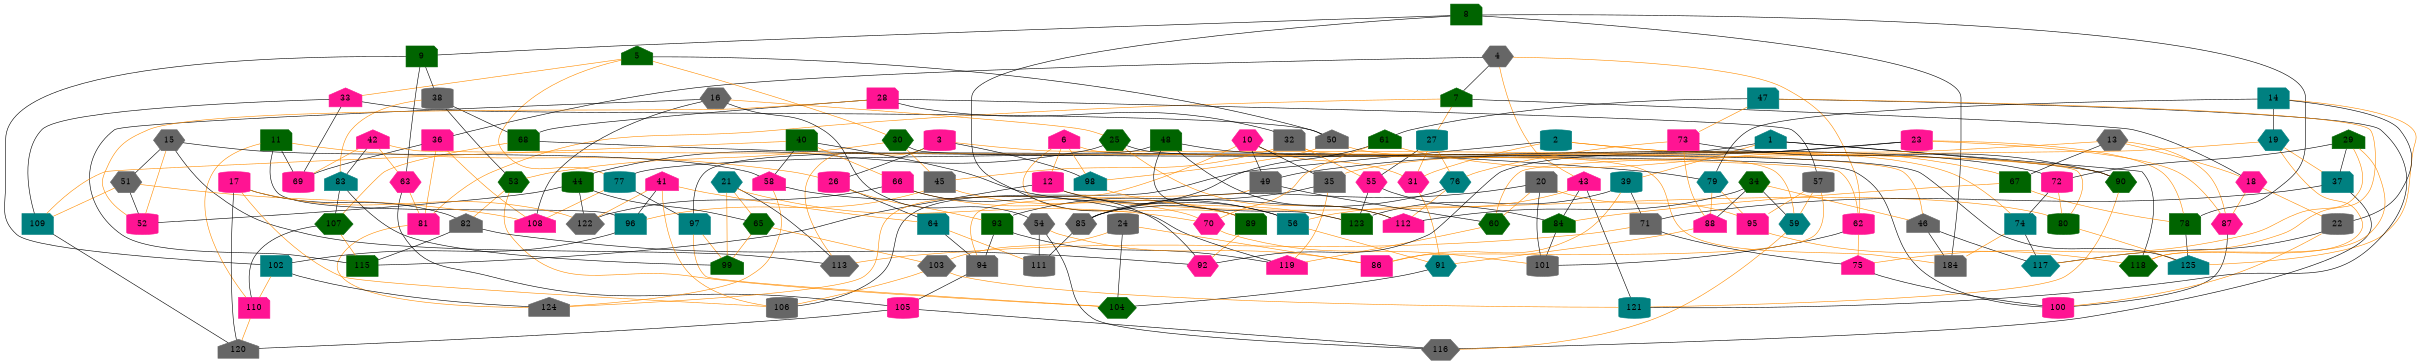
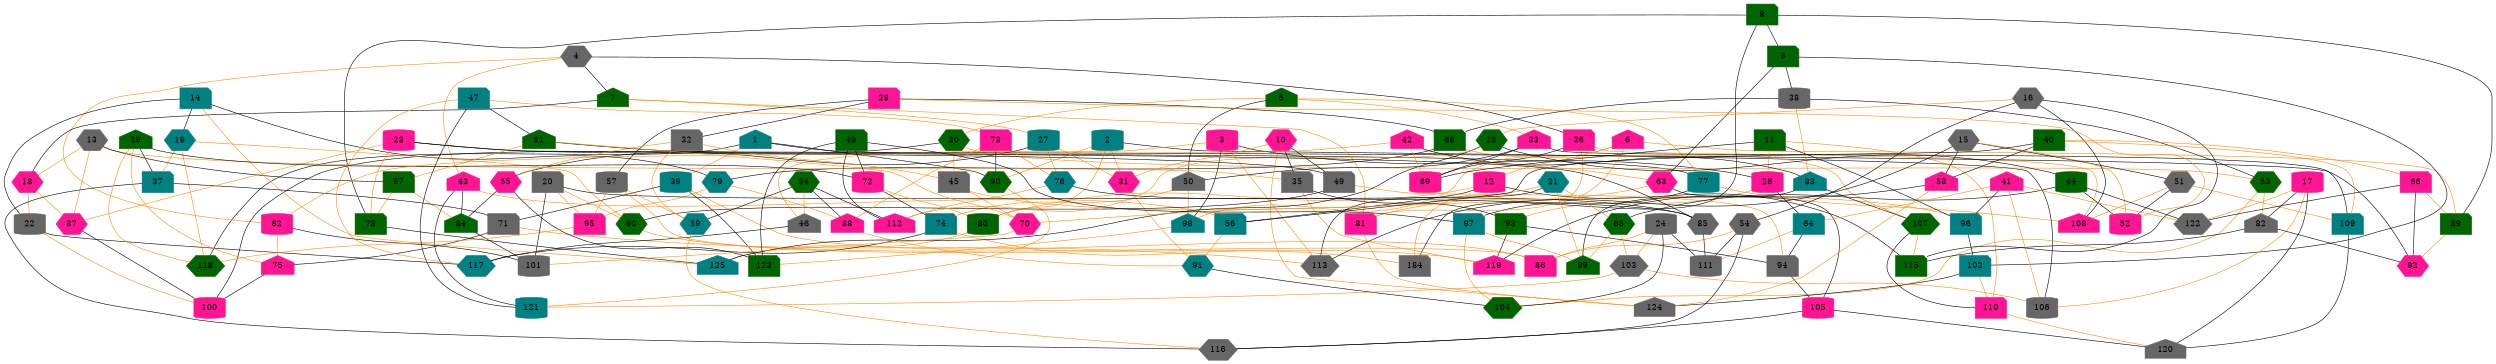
edge "24" -- "111": added
edge "46" -- "184": removed
